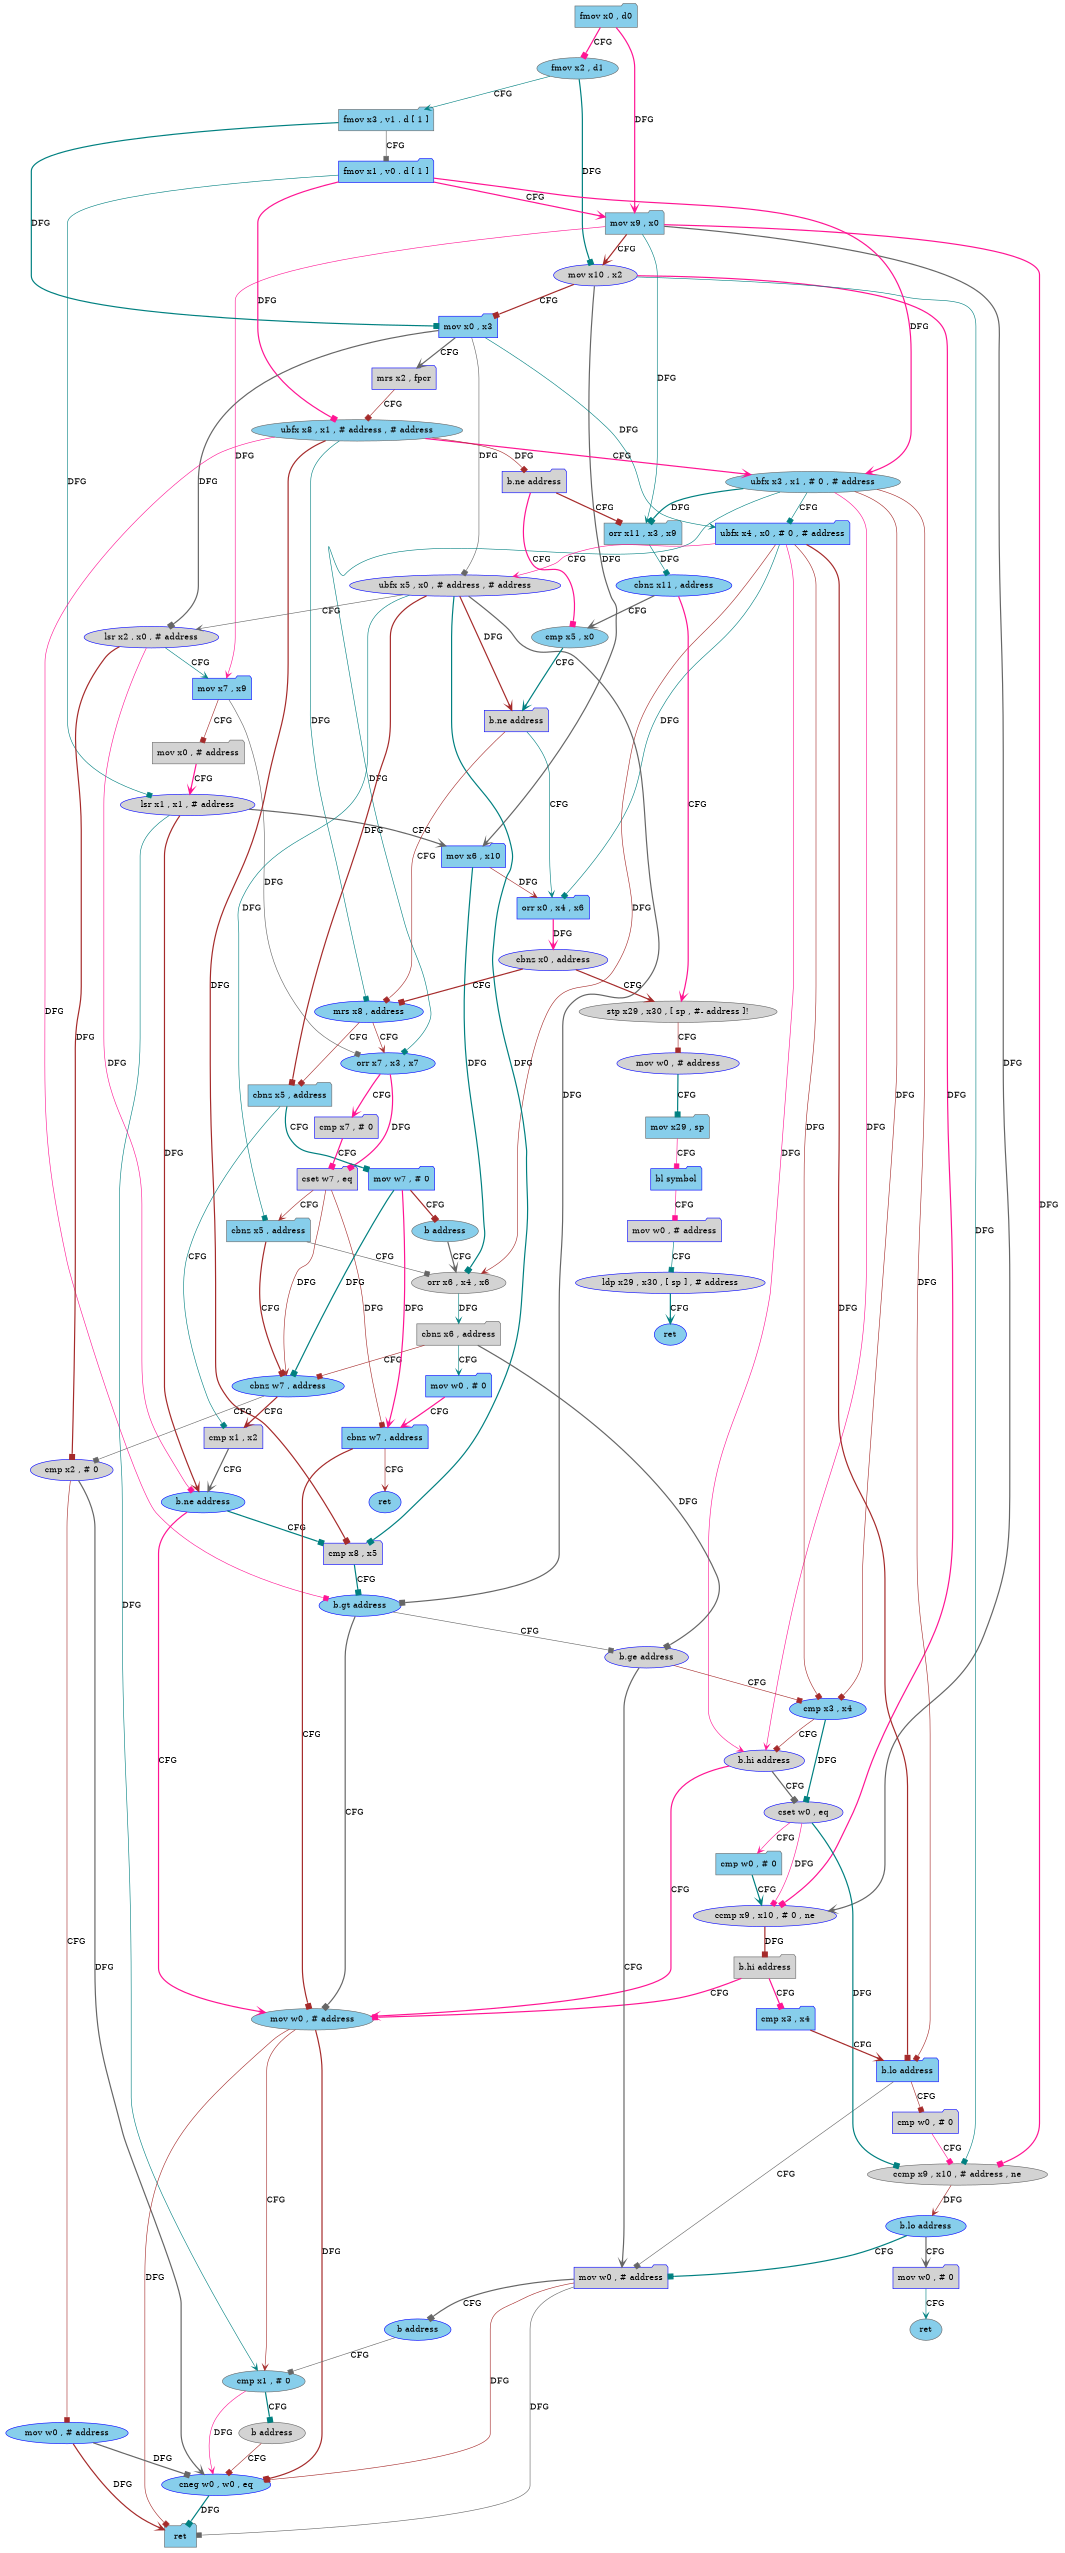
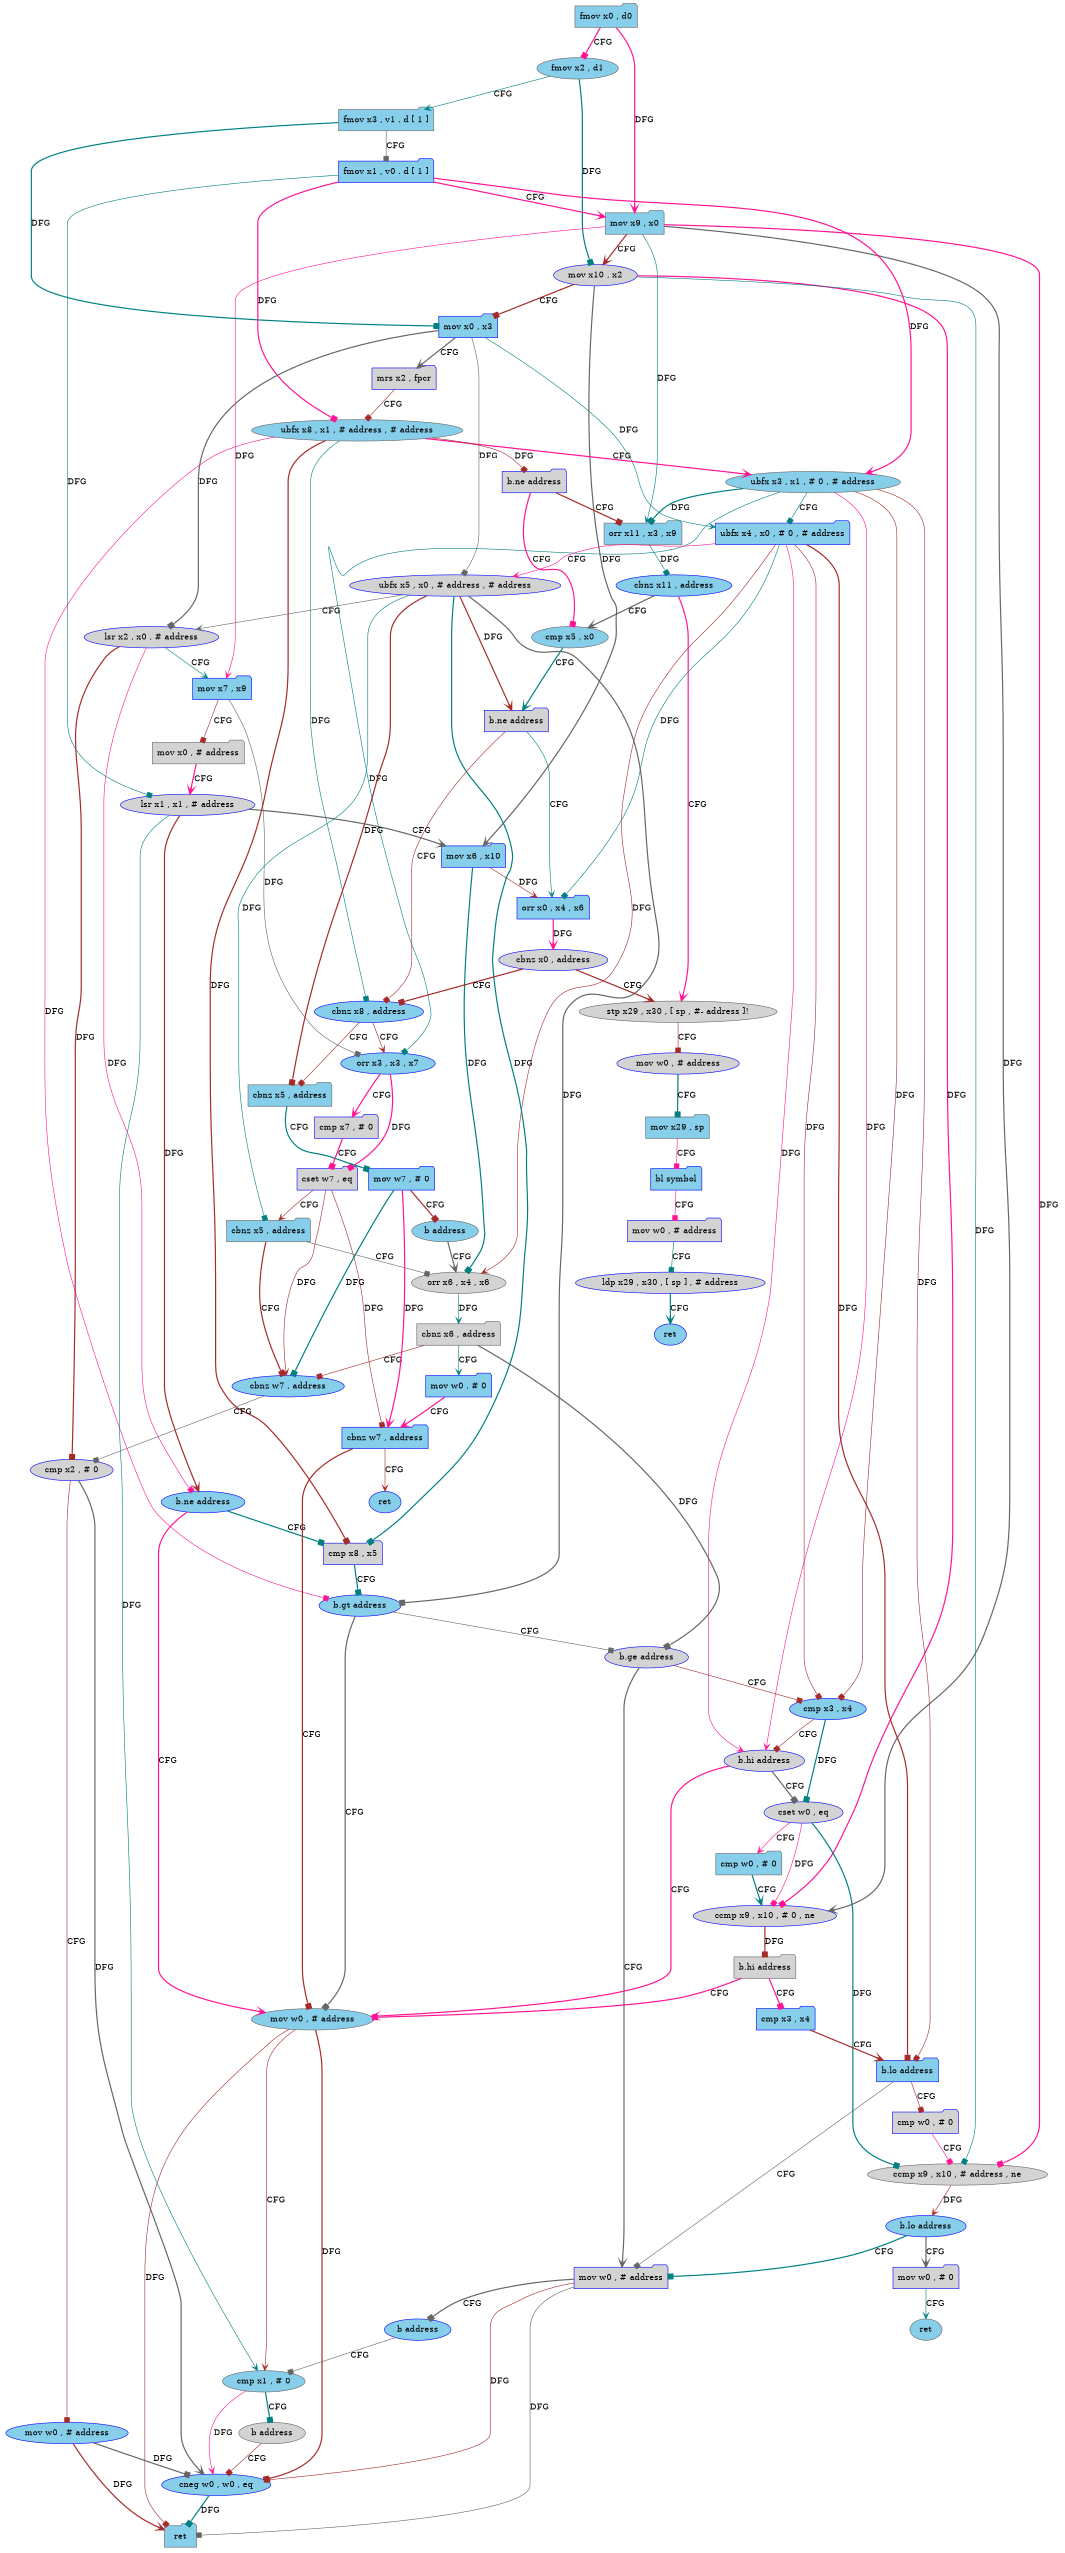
node "mrs x8 , address": label "mrs x8 , address" -> "cbnz x8 , address"
node "orr x7 , x3 , x7": label "orr x7 , x3 , x7" -> "orr x3 , x3 , x7"
node "cmp x1 , x2": removed
